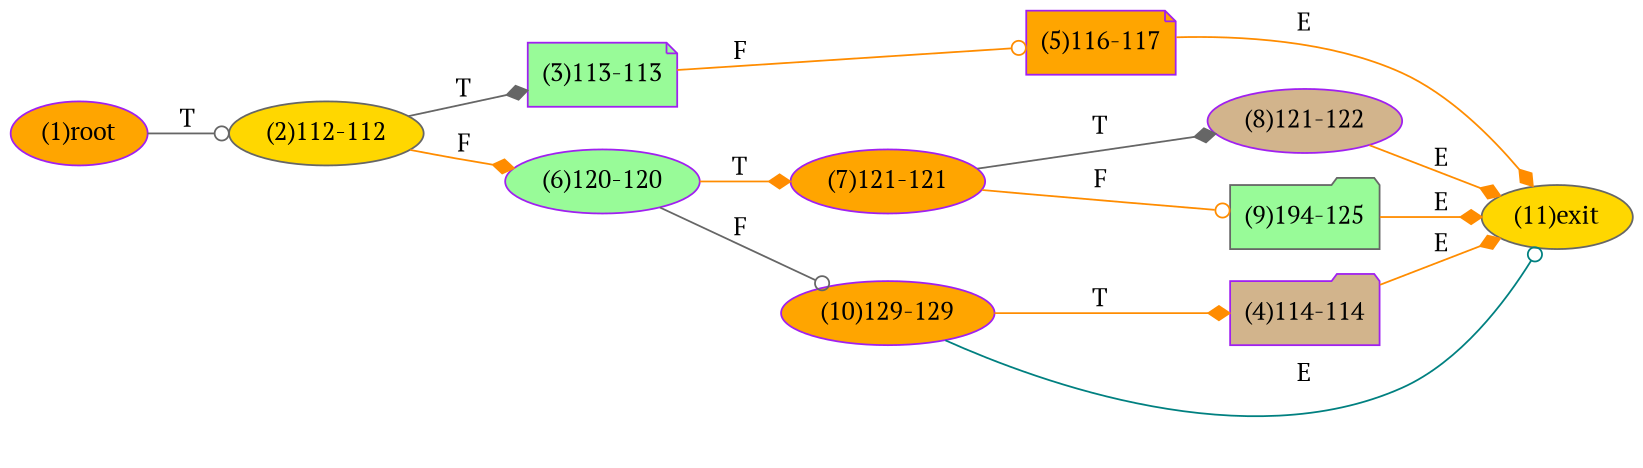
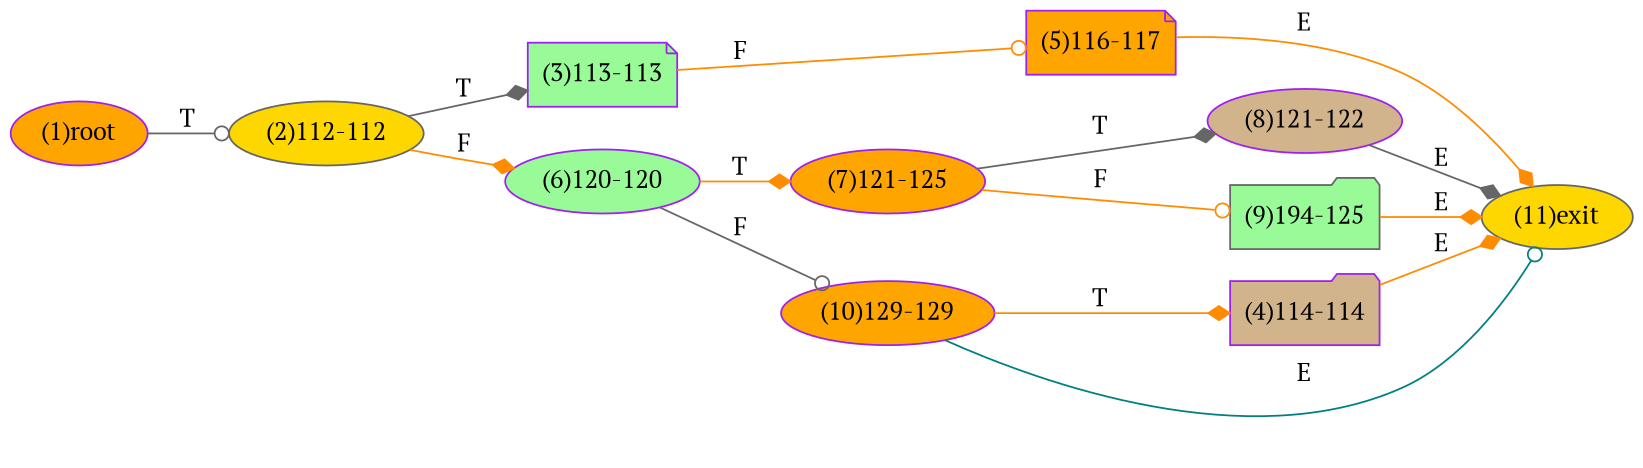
edge "(8)121-122" -> "(11)exit": color darkorange -> gray40
node "(7)121-121": label "(7)121-121" -> "(7)121-125"
